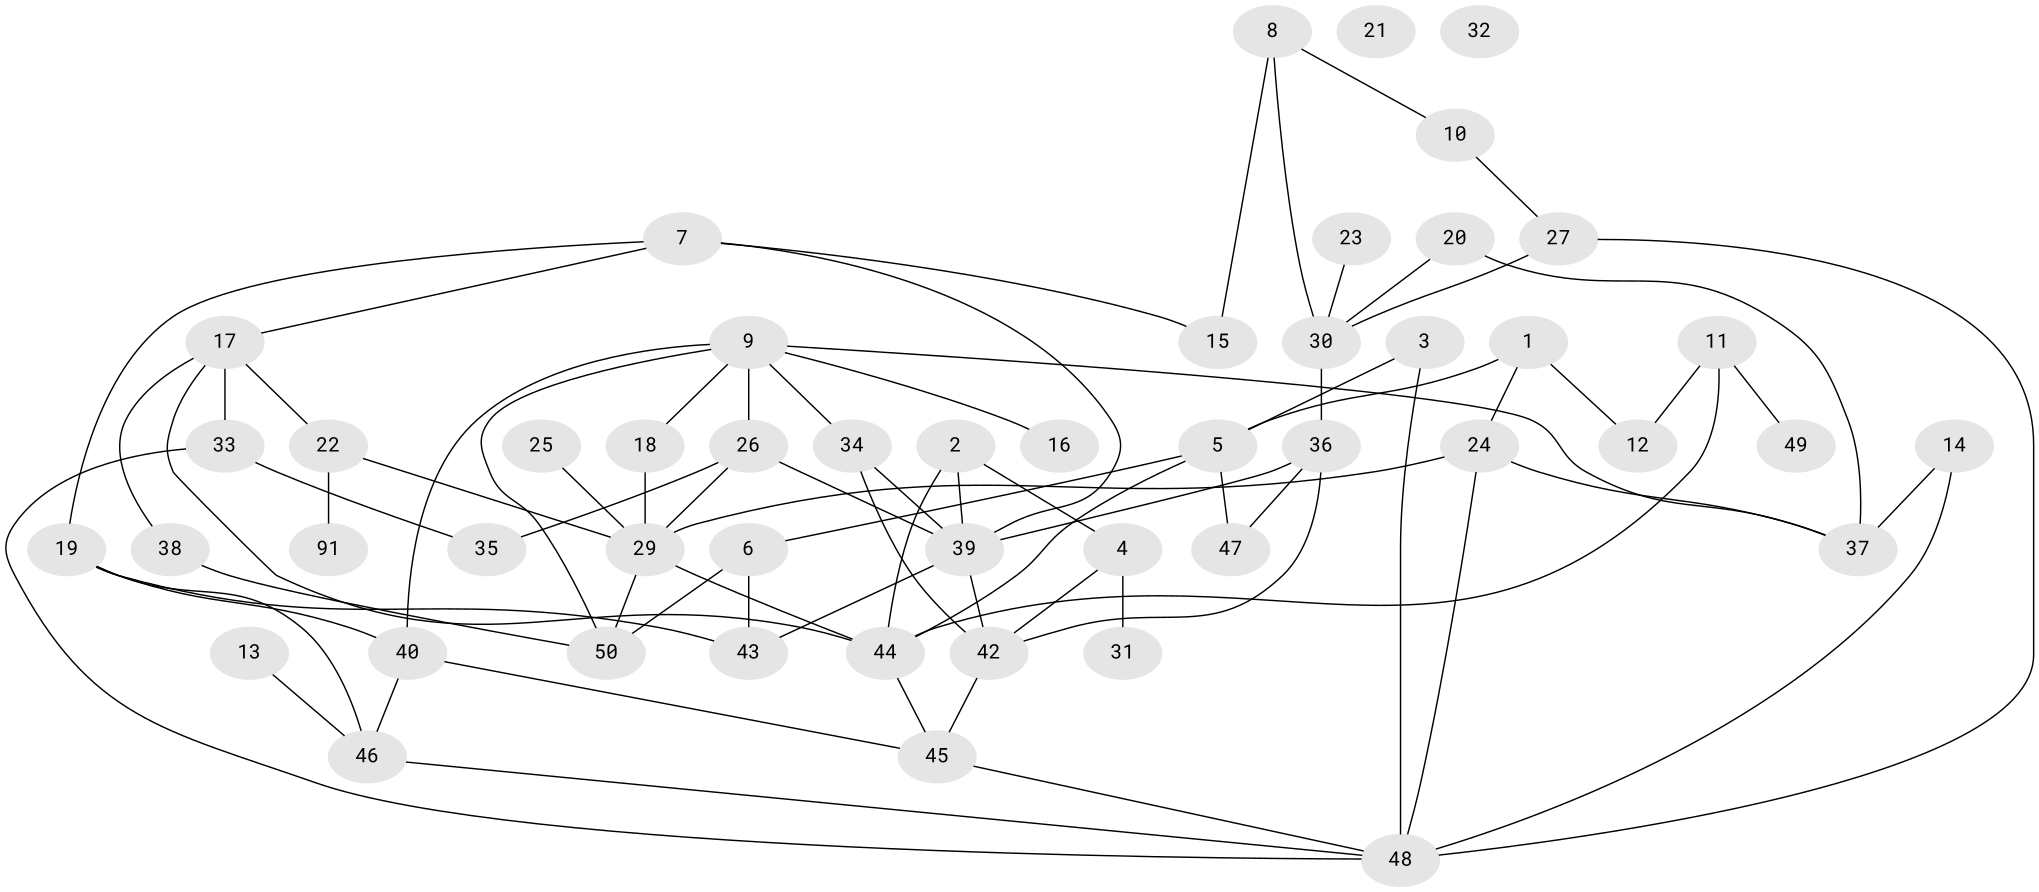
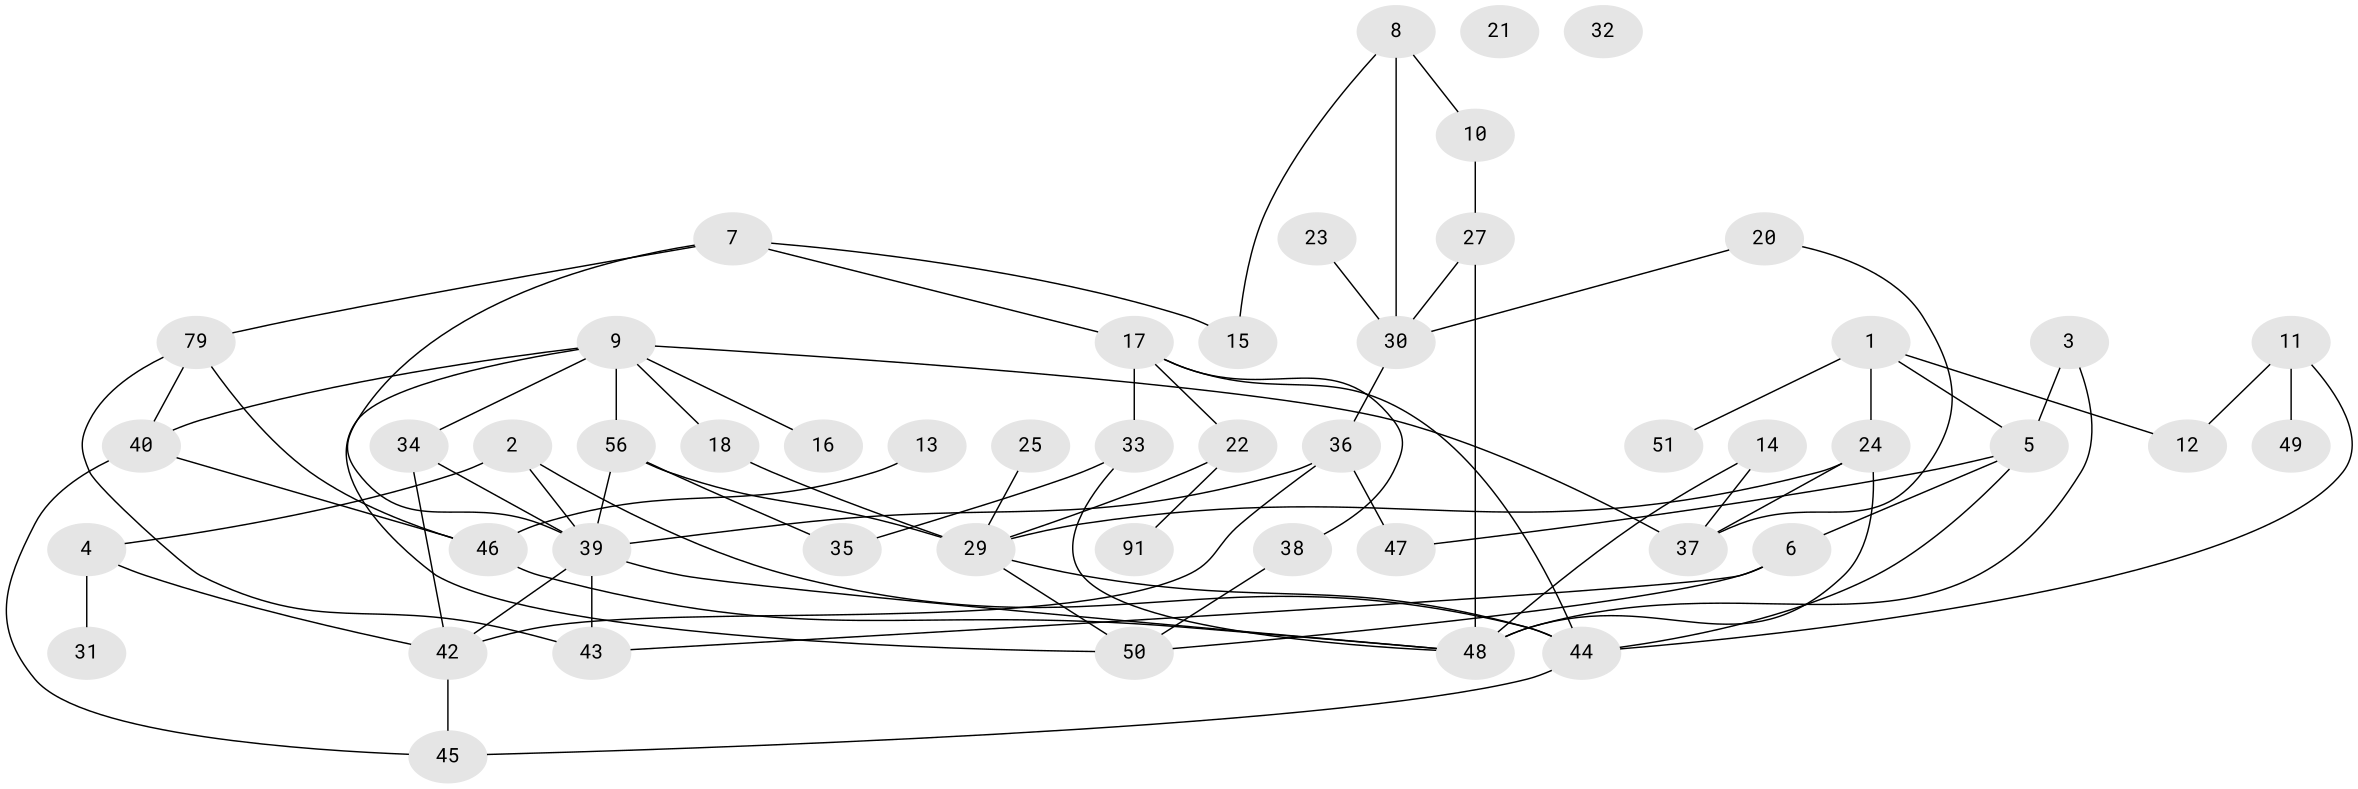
node "26": label "26" -> "56"
node "51": added
node "19": label "19" -> "79"
edge "45" -- "48": now "39" -- "48"
